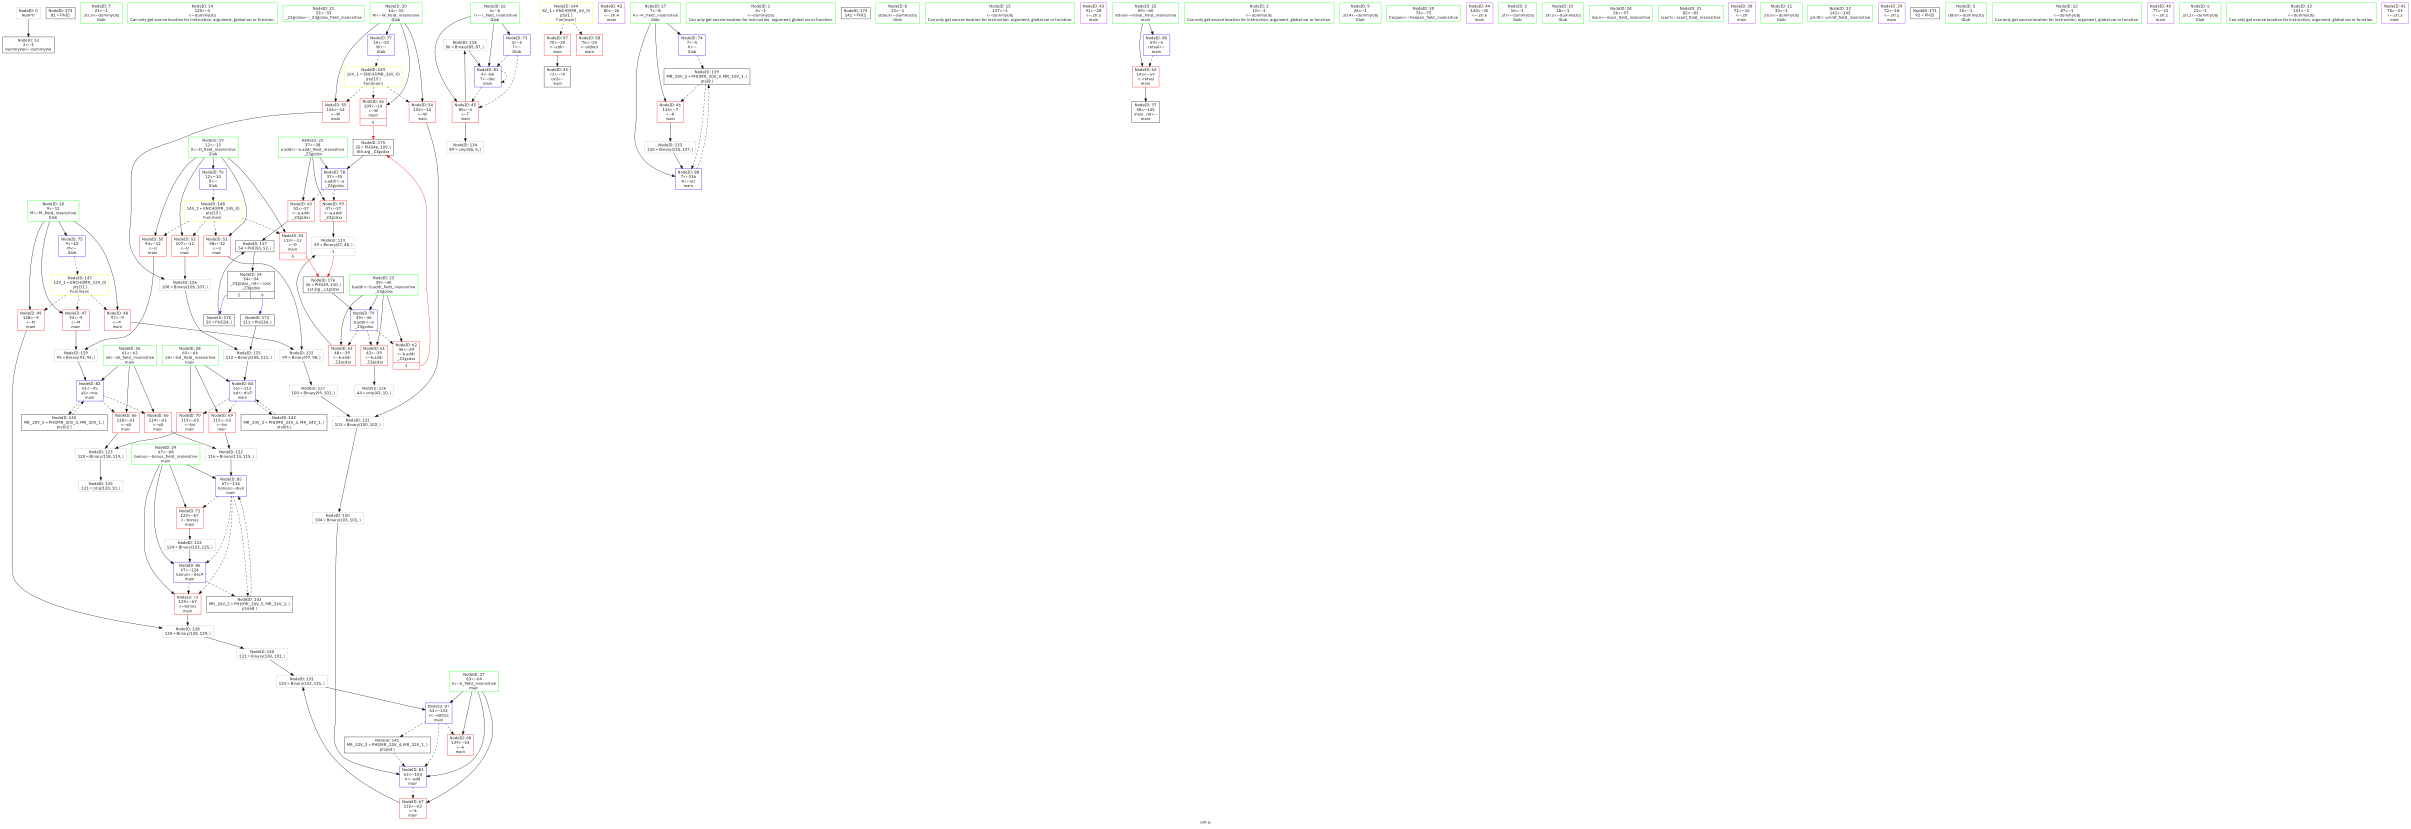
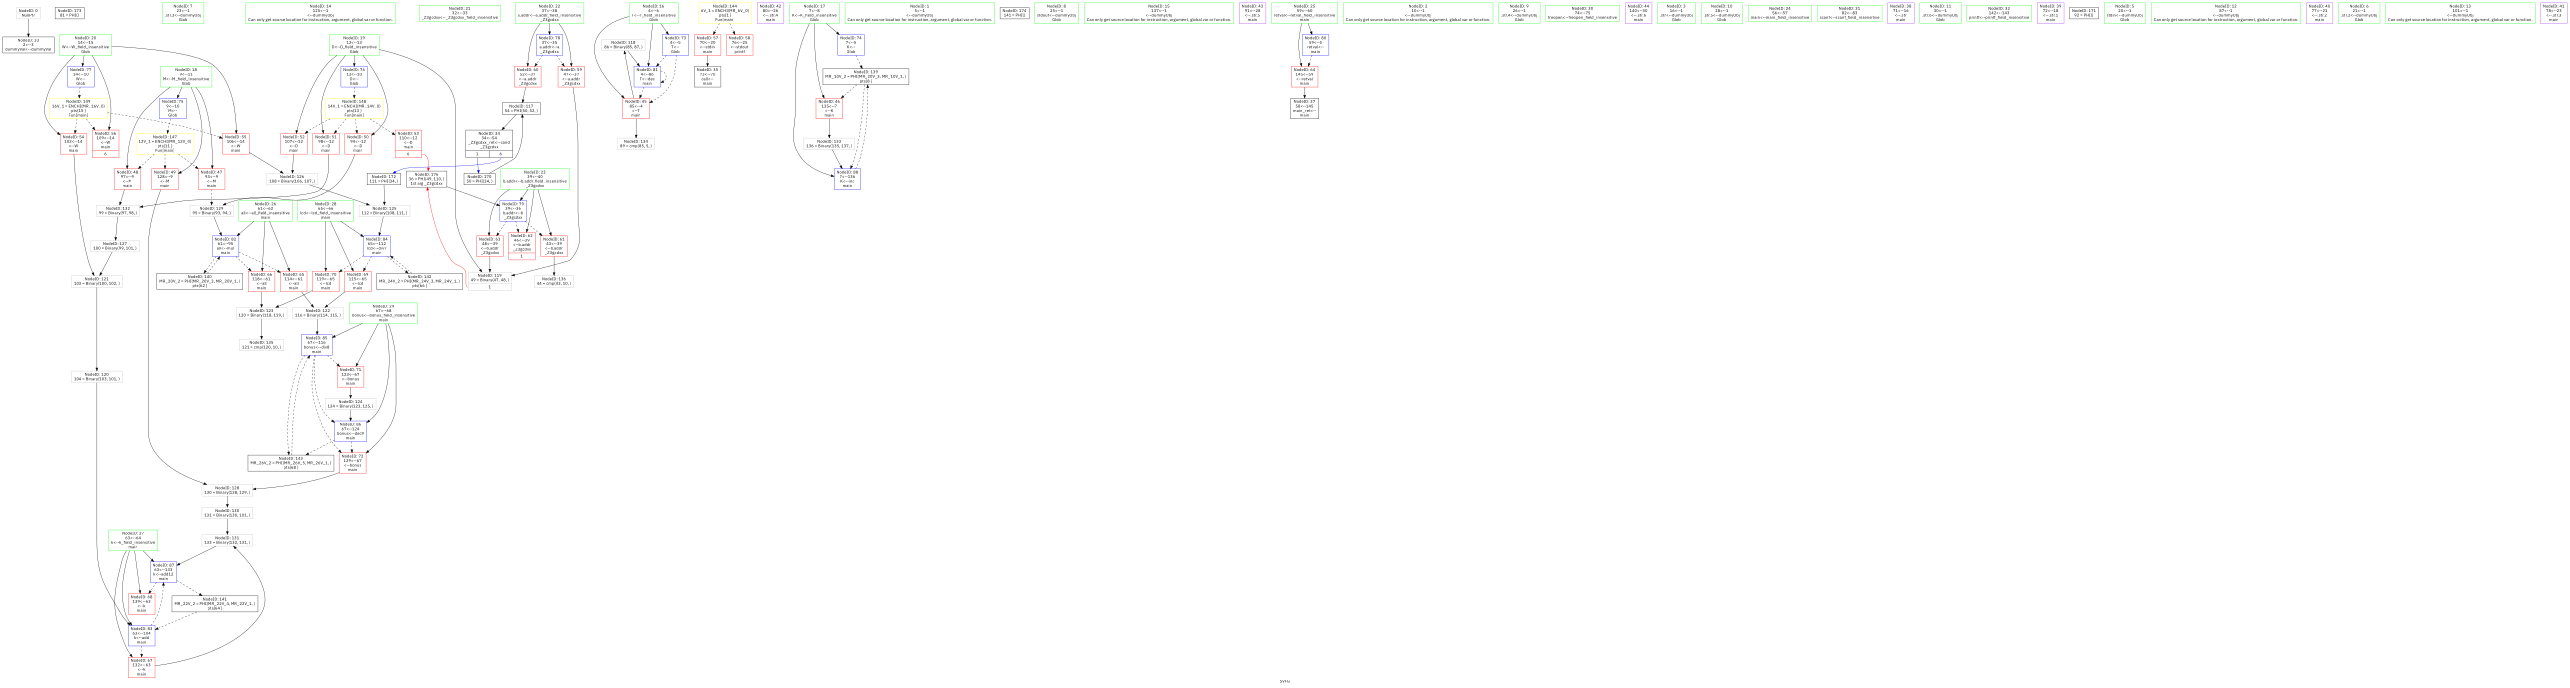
node "NodeID: 58": text "main" -> "printf"
node "NodeID: 175": removed
edge "NodeID: 19" -> "NodeID: 53": now "NodeID: 19" -> "NodeID: 119"
edge "NodeID: 47" -> "NodeID: 129": style solid -> dashed
edge "NodeID: 87" -> "NodeID: 83": reversed
